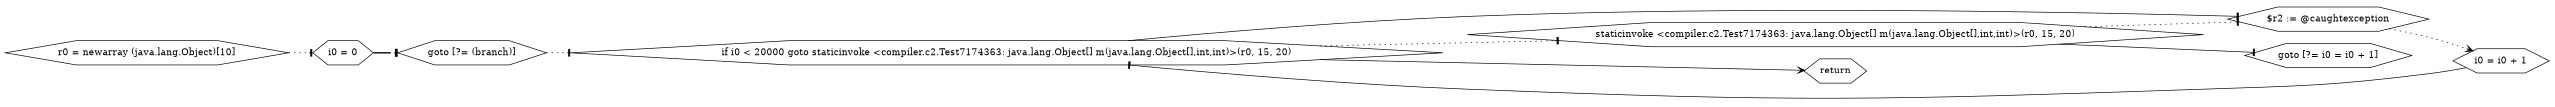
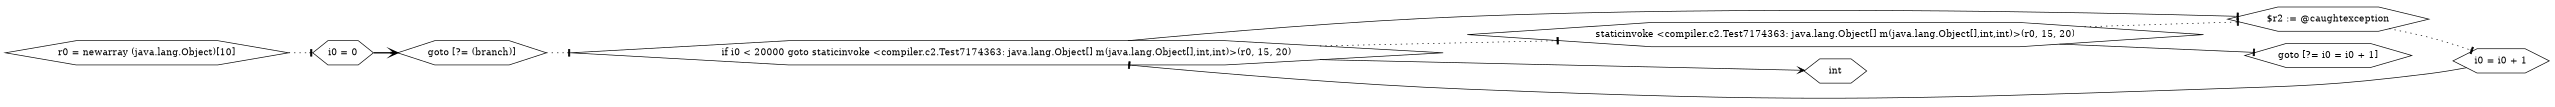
edge "$r2 := @caughtexception" -> "i0 = i0 + 1": arrowhead vee -> tee
edge "i0 = 0" -> "goto [?= (branch)]": arrowhead tee -> vee
node "return": label "return" -> "int"
